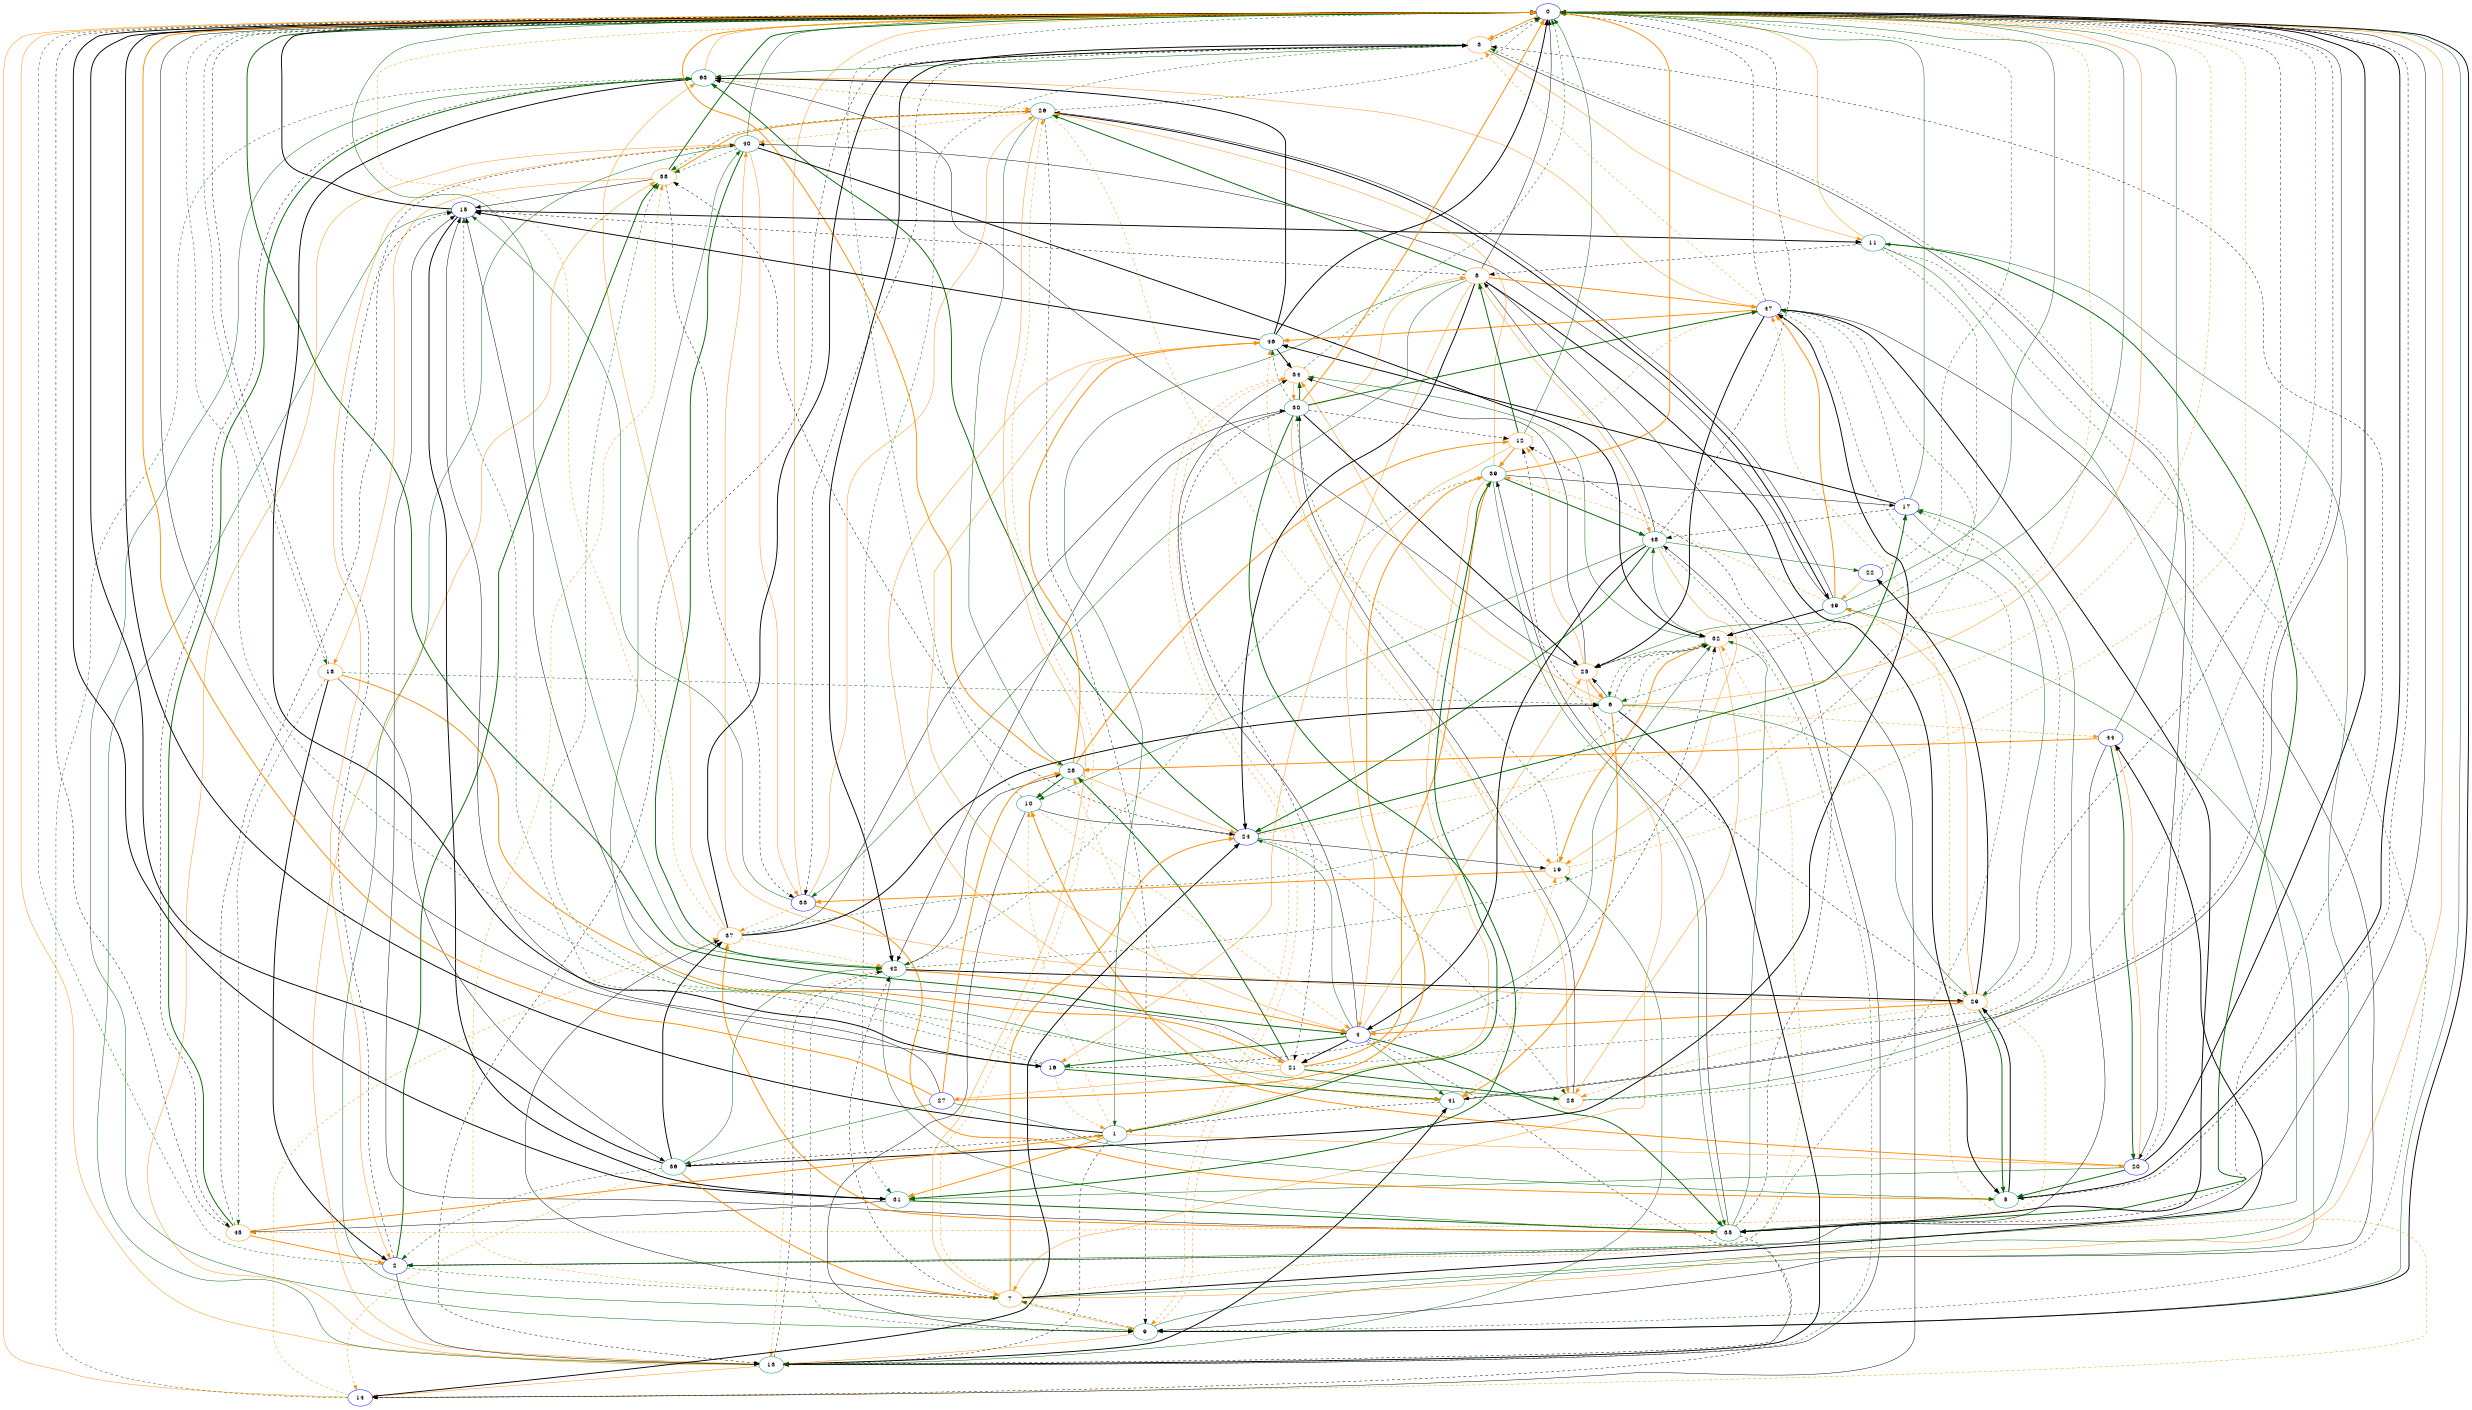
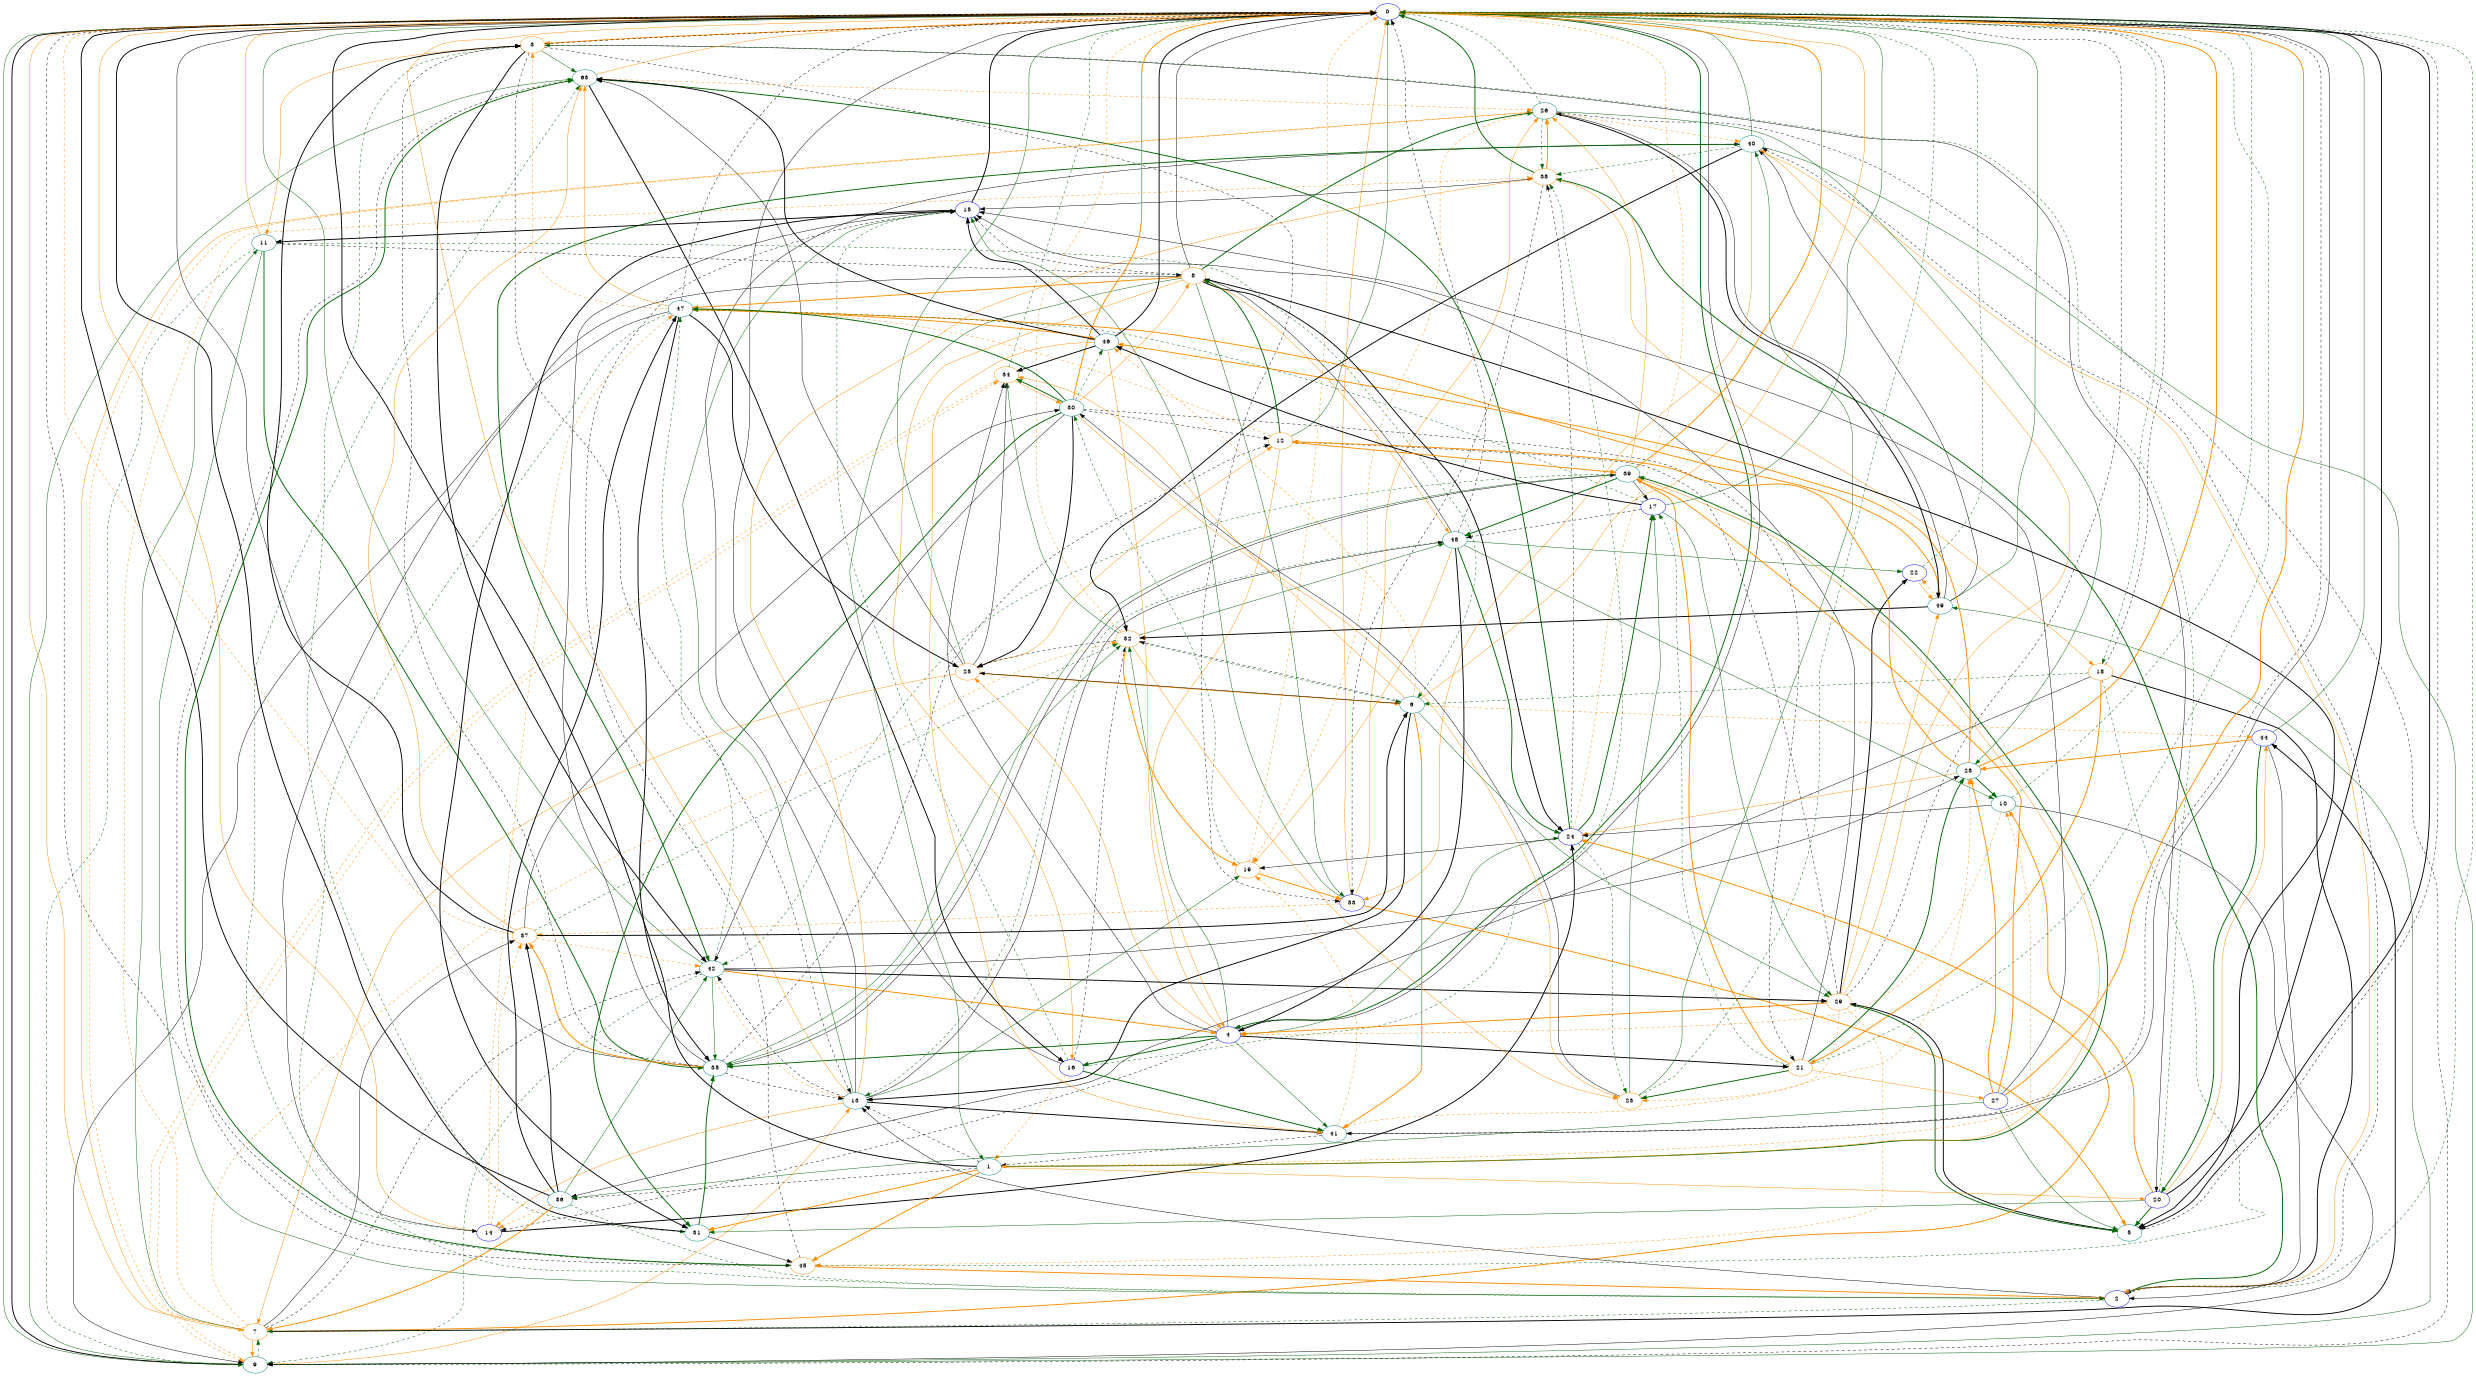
node "47": color blue -> teal
edge "49" -> "39": now "49" -> "22"
edge "4" -> "0": added
edge "13" -> "40": color darkorange -> black
edge "45" -> "1": reversed
